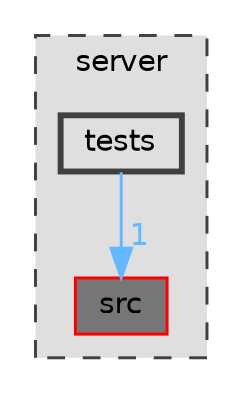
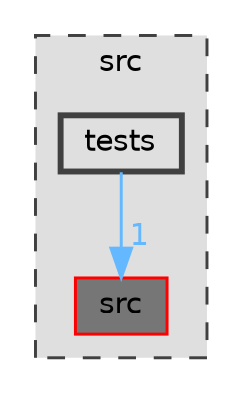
cluster "server": label "server" -> "src"
